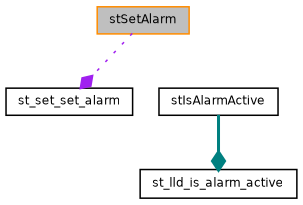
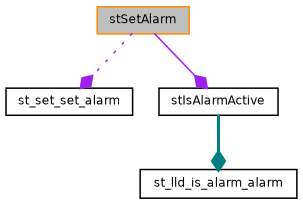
edge "stSetAlarm" -> "stIsAlarmActive": added
node "st_lld_is_alarm_active": label "st_lld_is_alarm_active" -> "st_lld_is_alarm_alarm"
